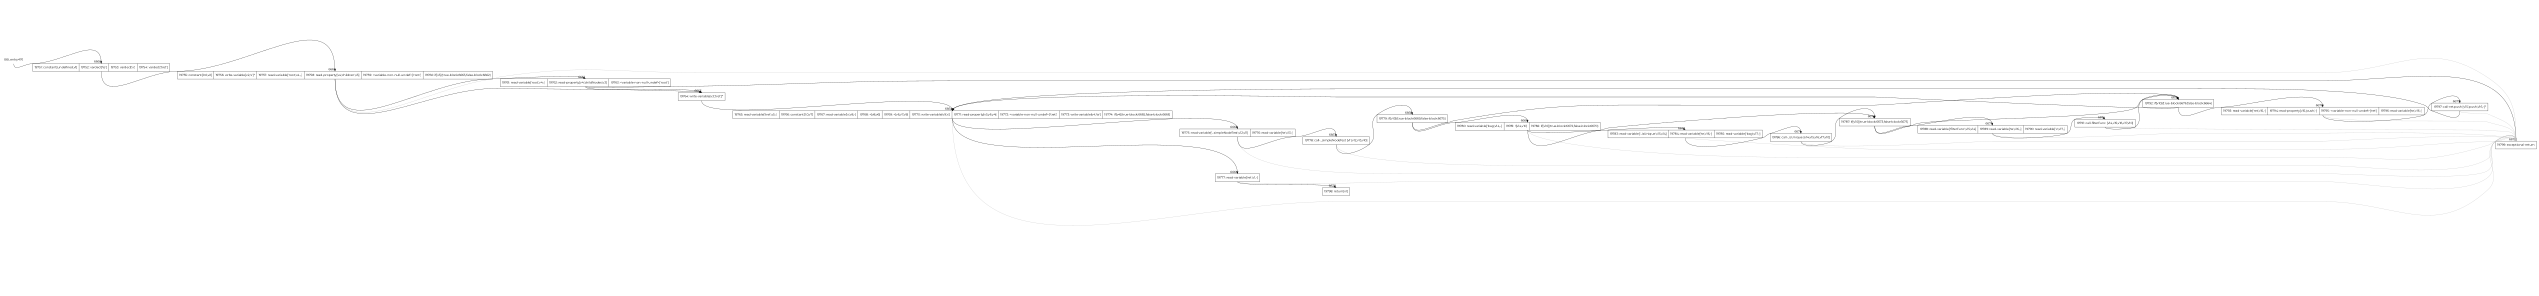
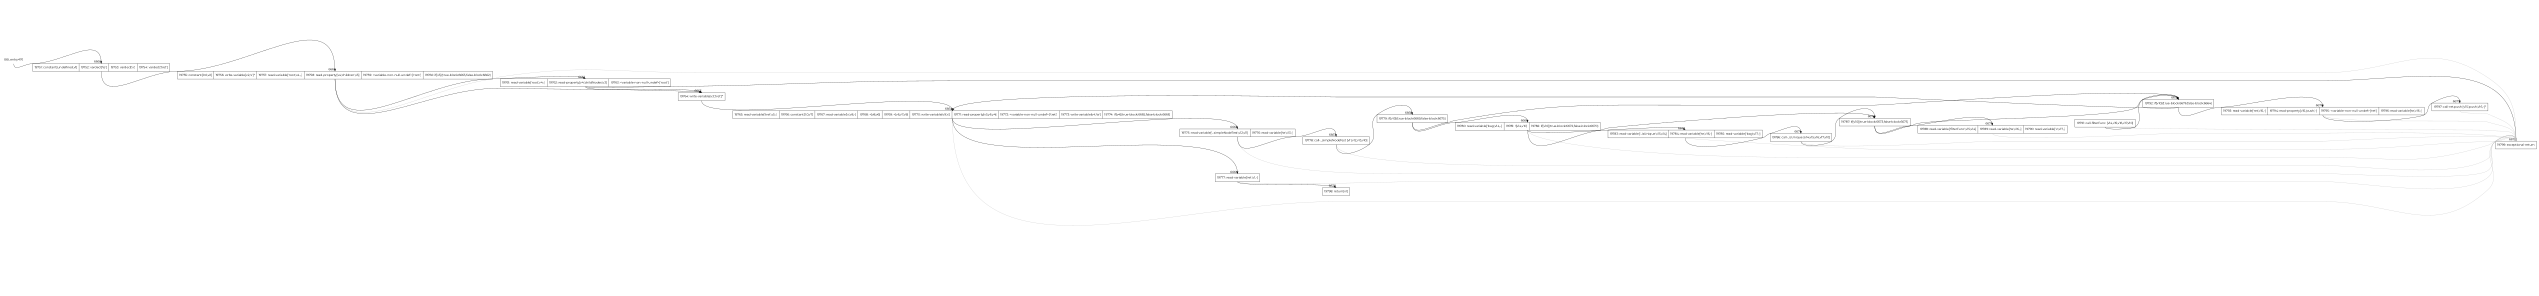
edge "19797: call-ret.push [v15,'push',v16,-]*" -> "19765: read-variable['tret',v5,-]": removed
edge "19788: read-variable['filterFunc',v15,v14]" -> "19791: call-filterFunc [v14,v15,v16,v17,v10]": removed
